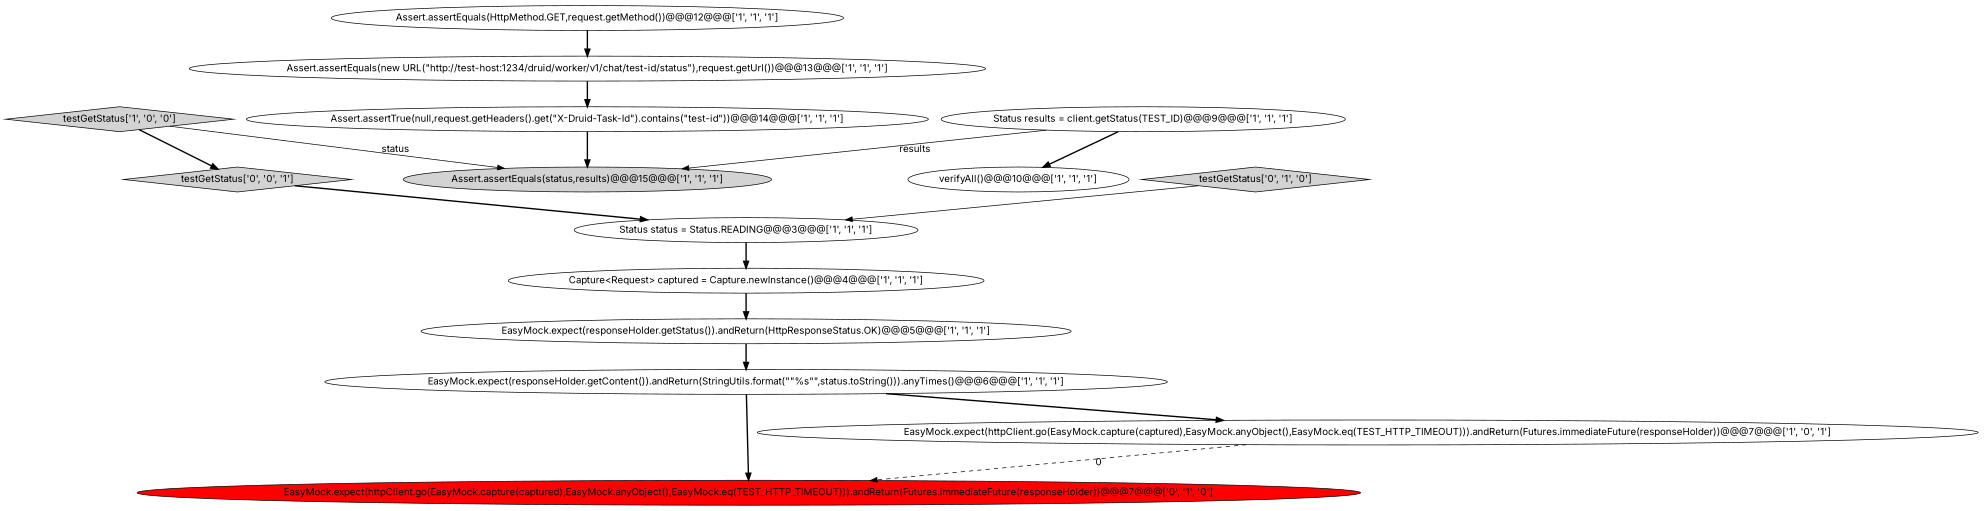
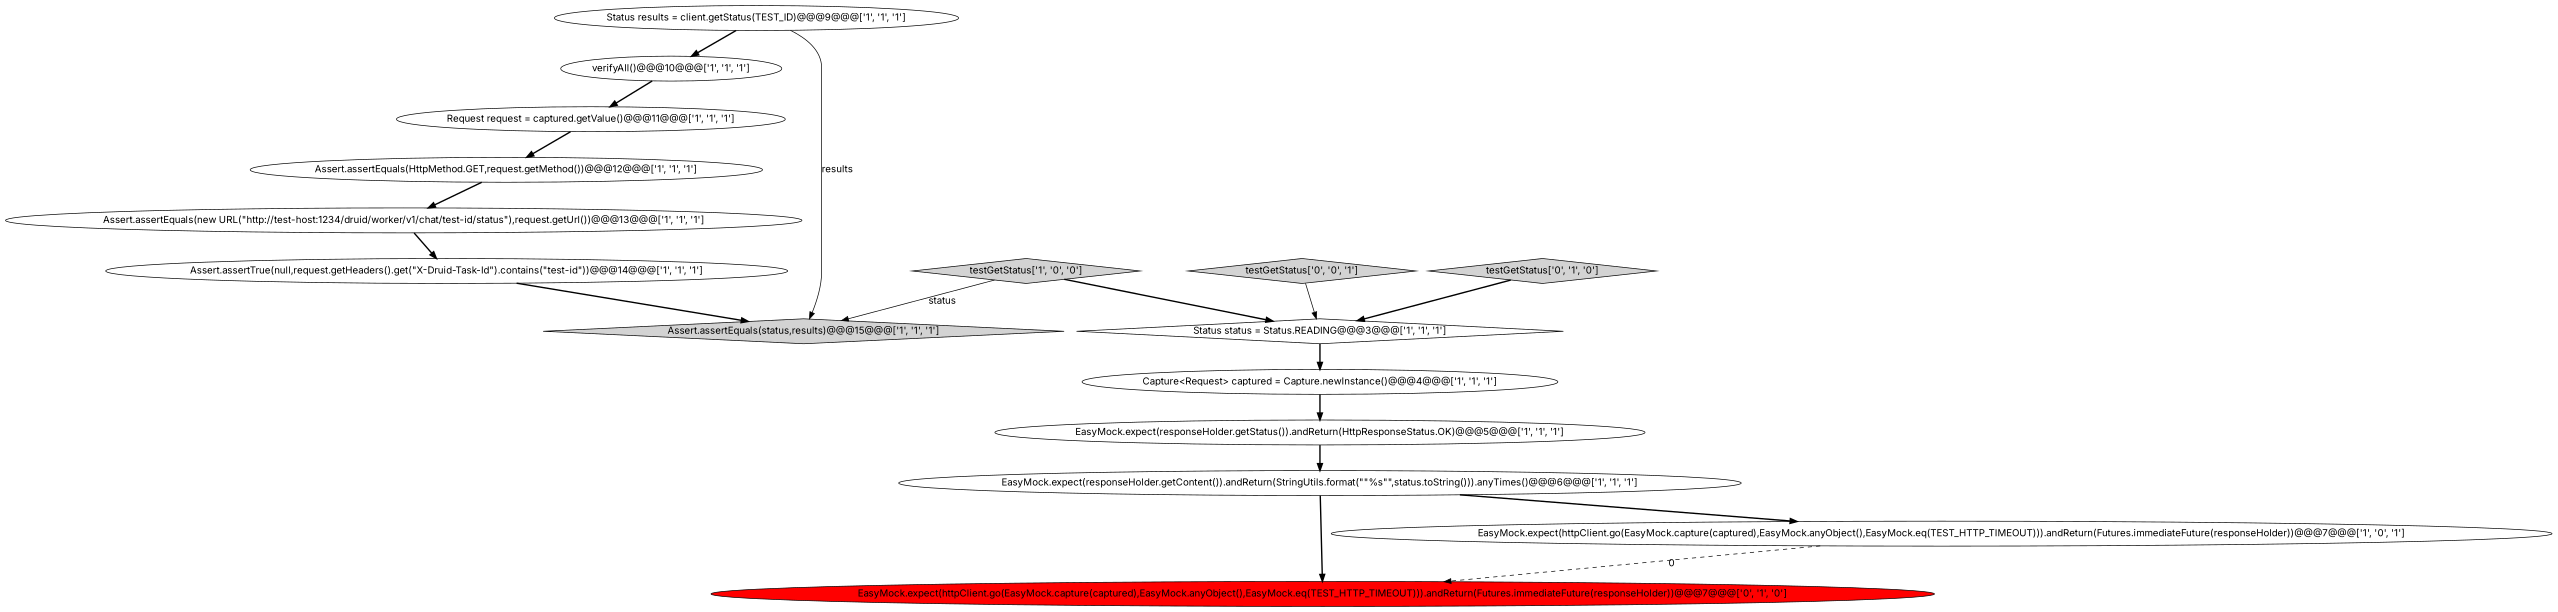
node "Request request = captured.getValue()@@@11@@@['1', '1', '1']": added
edge "testGetStatus['1', '0', '0']" -> "testGetStatus['0', '0', '1']": now "testGetStatus['1', '0', '0']" -> "Status status = Status.READING@@@3@@@['1', '1', '1']"
node "Assert.assertEquals(status,results)@@@15@@@['1', '1', '1']": shape ellipse -> diamond
edge "testGetStatus['0', '0', '1']" -> "Status status = Status.READING@@@3@@@['1', '1', '1']": style bold -> solid
edge "testGetStatus['0', '1', '0']" -> "Status status = Status.READING@@@3@@@['1', '1', '1']": style solid -> bold
node "Status status = Status.READING@@@3@@@['1', '1', '1']": shape ellipse -> diamond
